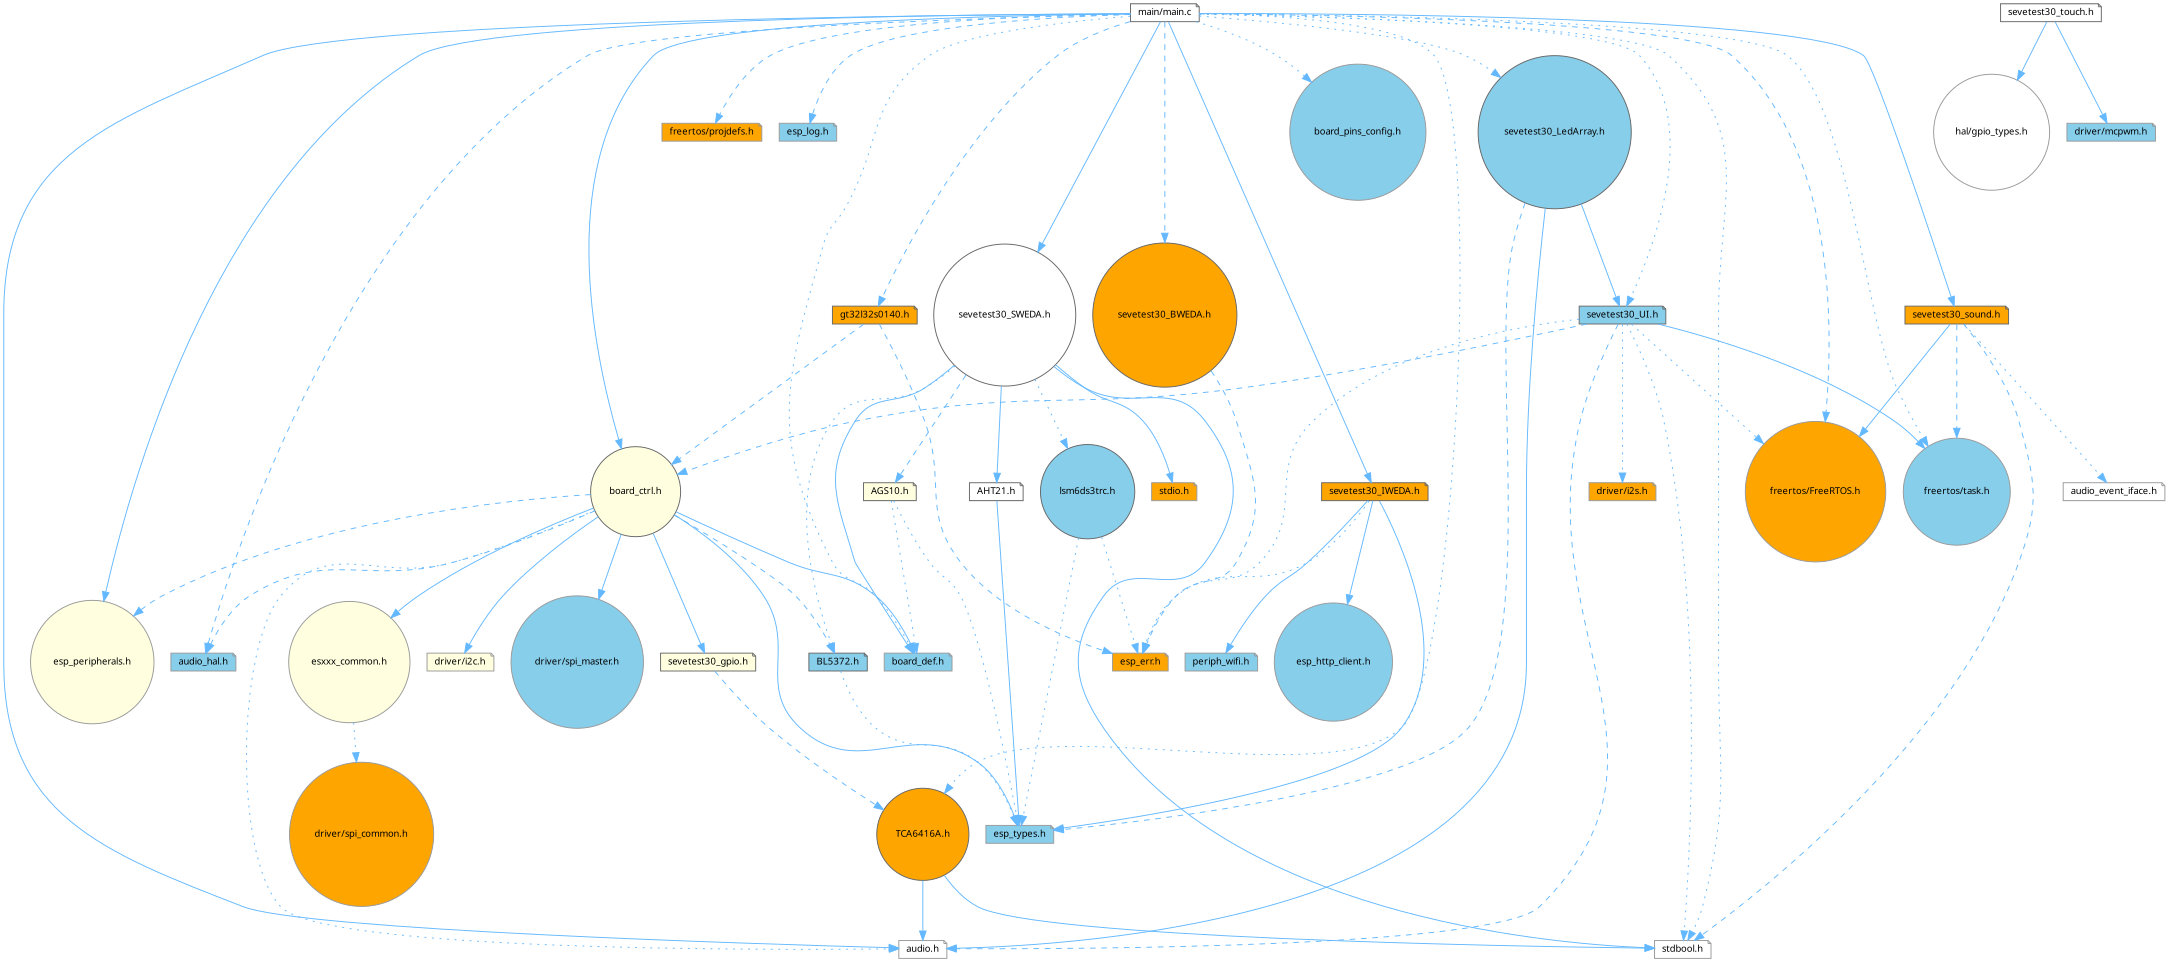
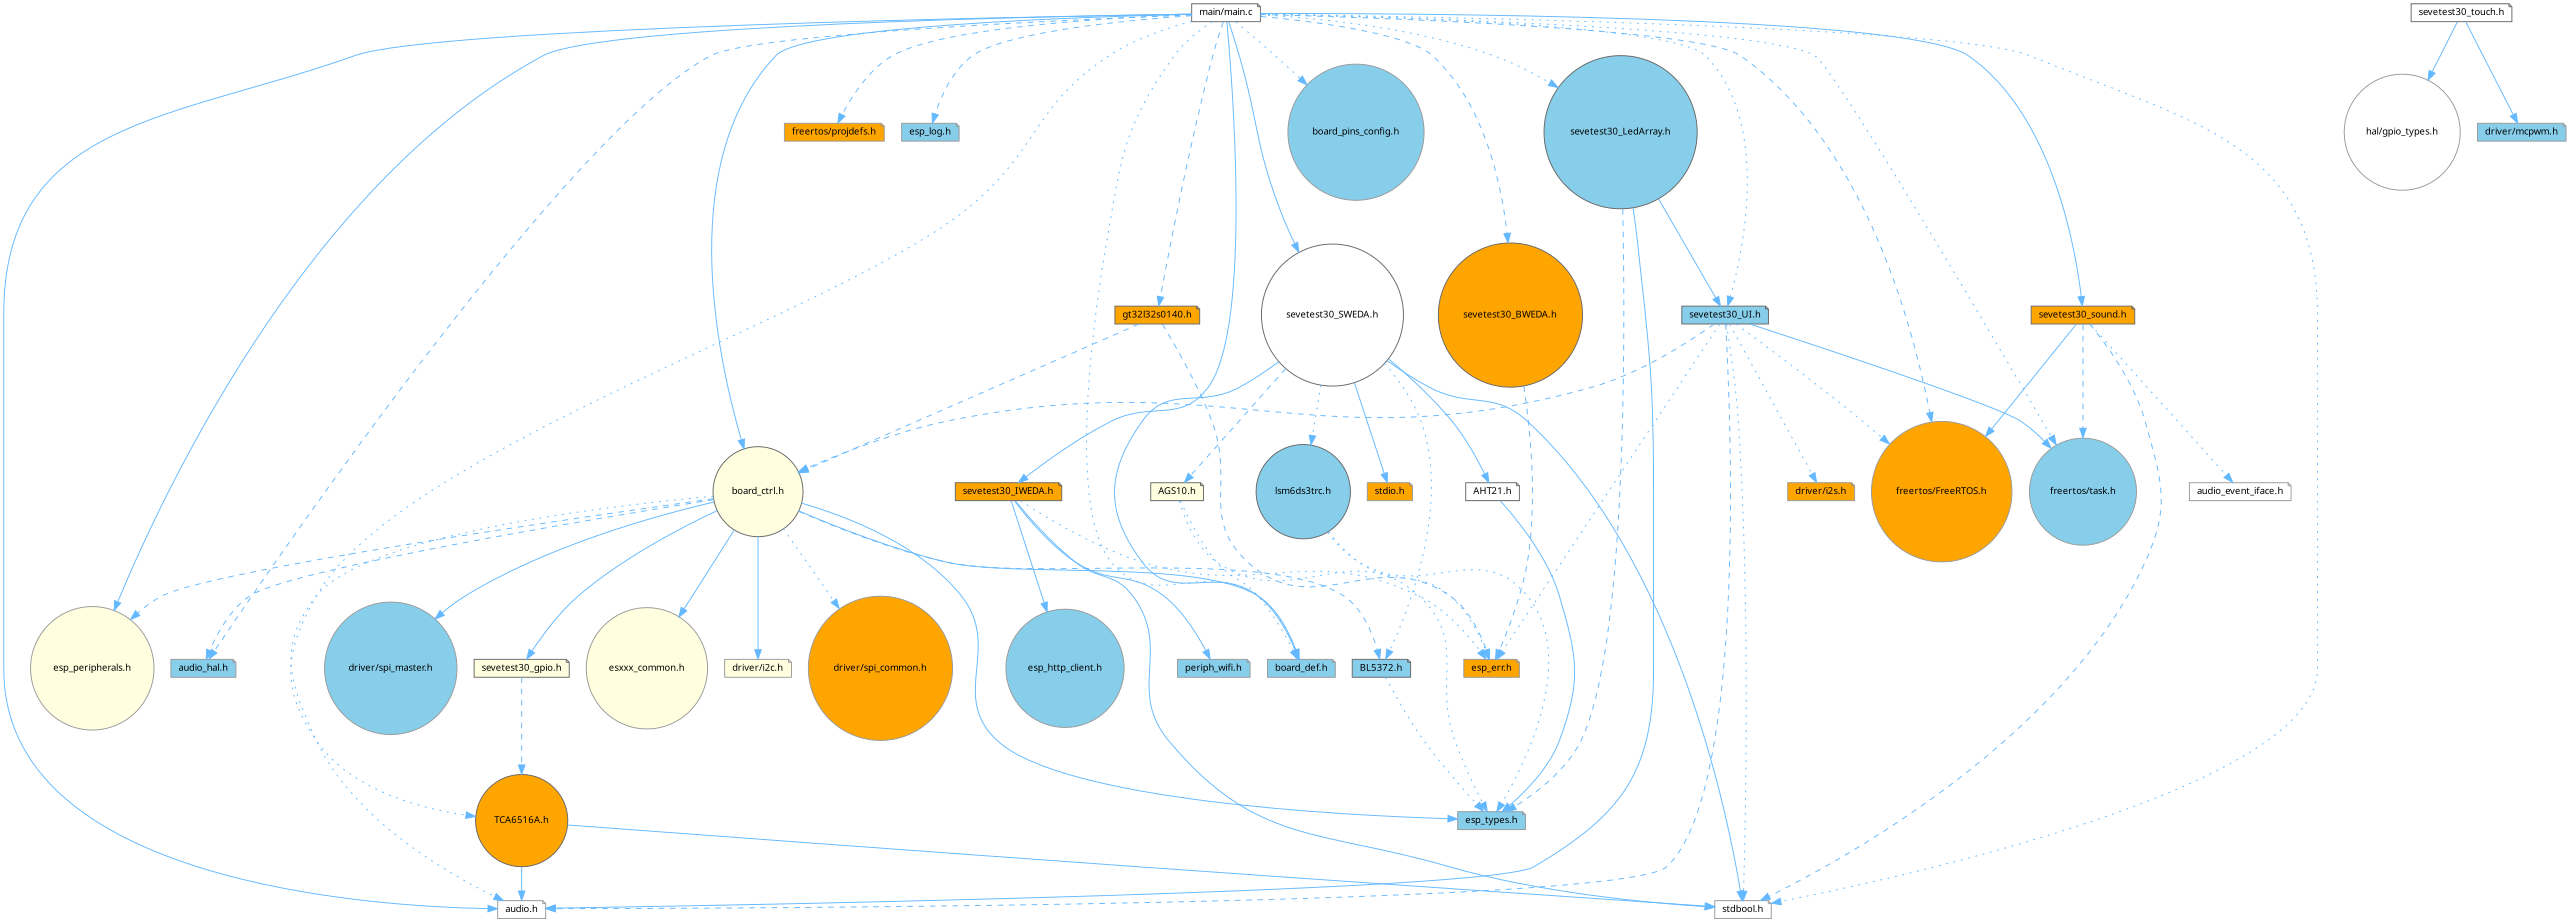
edge "esxxx_common.h" -> "driver/spi_common.h": now "board_ctrl.h" -> "driver/spi_common.h"
edge "sevetest30_IWEDA.h" -> "esp_types.h": now "sevetest30_IWEDA.h" -> "stdbool.h"
node "TCA6416A.h": label "TCA6416A.h" -> "TCA6516A.h"
